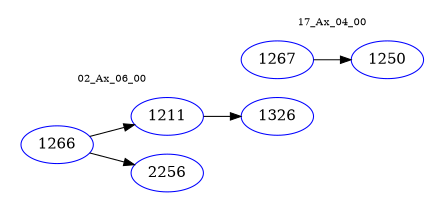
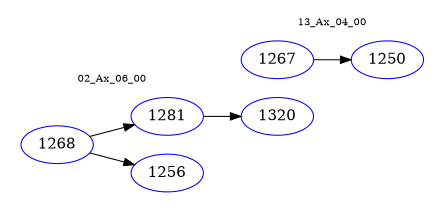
cluster "17_Ax_04_00": label "17_Ax_04_00" -> "13_Ax_04_00"
node "1211": label "1211" -> "1281"
node "1326": label "1326" -> "1320"
node "1266": label "1266" -> "1268"
node "2256": label "2256" -> "1256"
